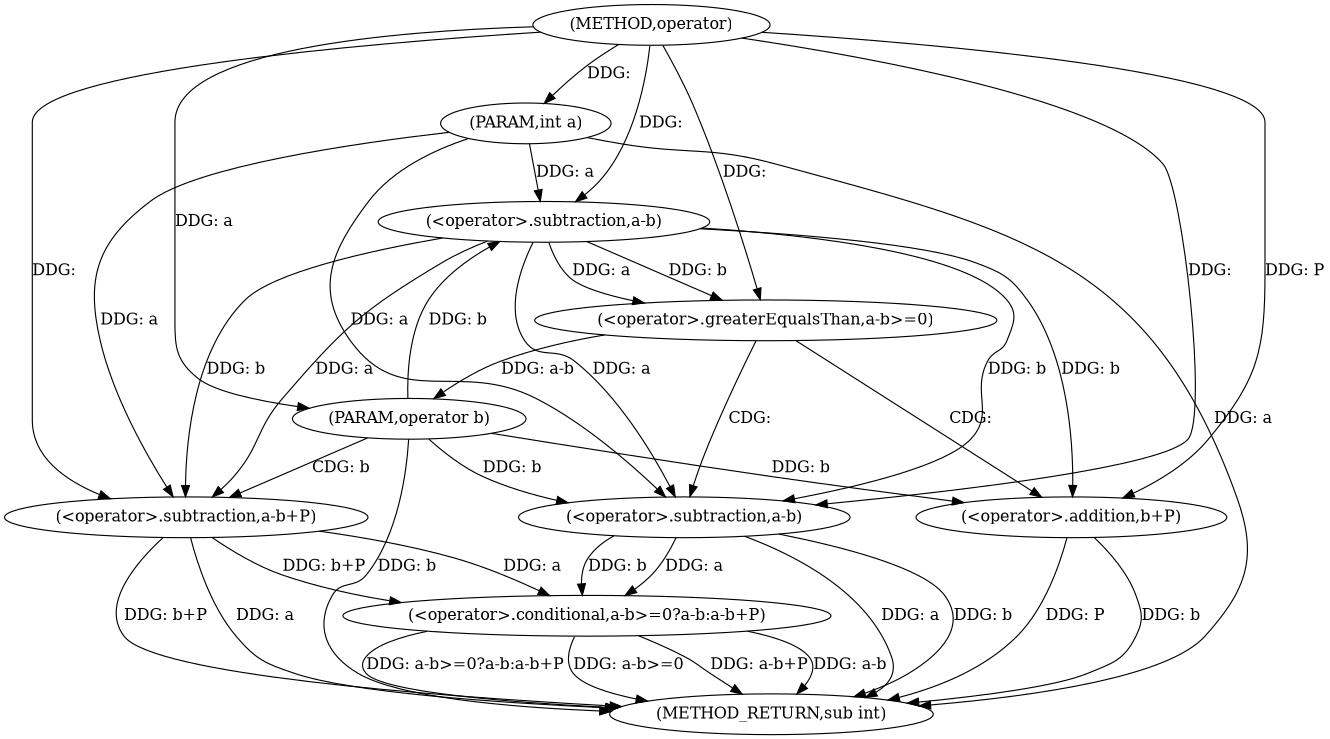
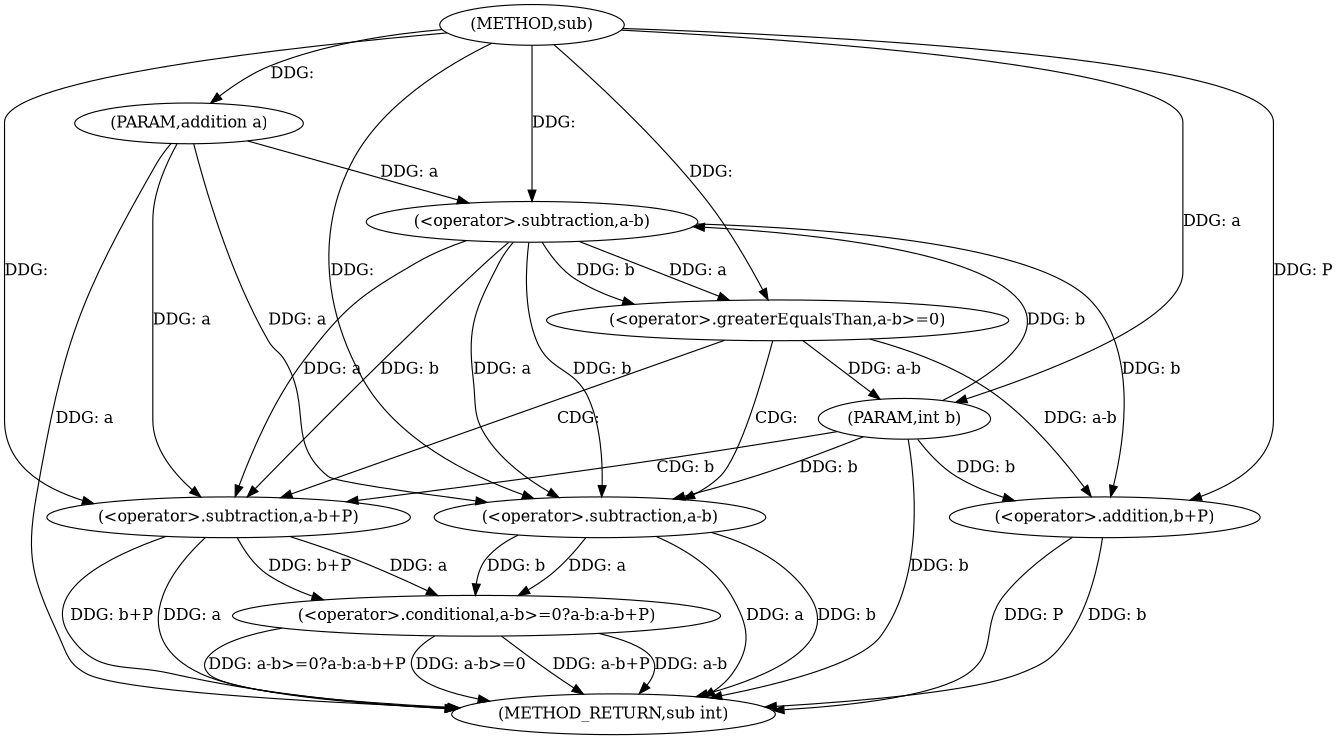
node "(METHOD,operator)": label "(METHOD,operator)" -> "(METHOD,sub)"
node "(PARAM,int a)": label "(PARAM,int a)" -> "(PARAM,addition a)"
edge "(<operator>.greaterEqualsThan,a-b>=0)" -> "(<operator>.subtraction,a-b+P)": added, label "CDG:"
node "(PARAM,operator b)": label "(PARAM,operator b)" -> "(PARAM,int b)"
edge "(<operator>.greaterEqualsThan,a-b>=0)" -> "(<operator>.addition,b+P)": label "CDG: " -> "DDG: a-b"
